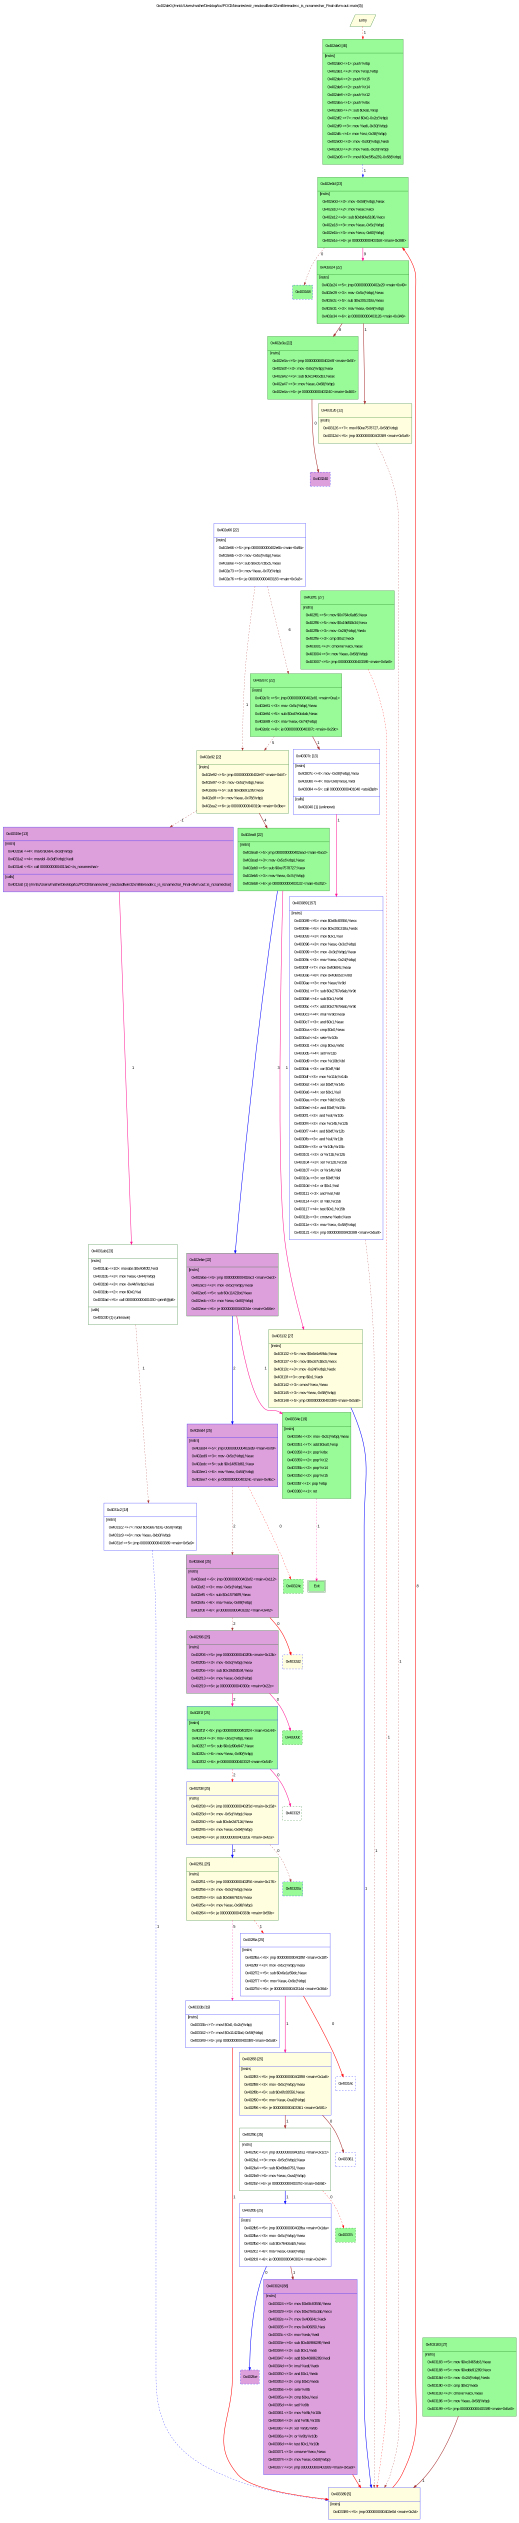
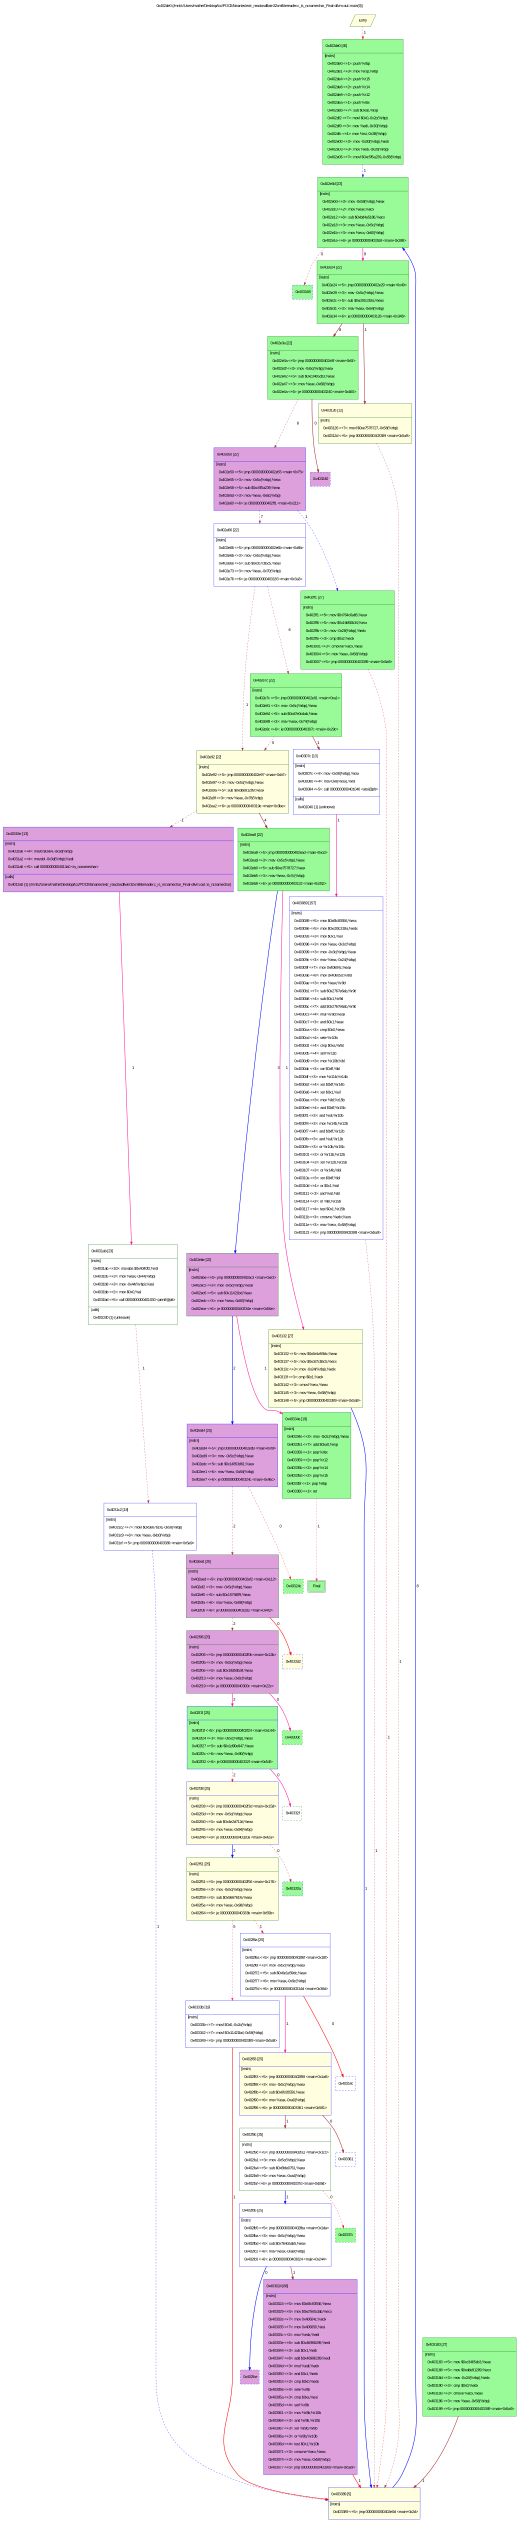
node "0x402e50 [22]": added
edge "0x403389 [5]" -> "0x402e0d [23]": color red -> blue
node "Exit": label "Exit" -> "Final"
